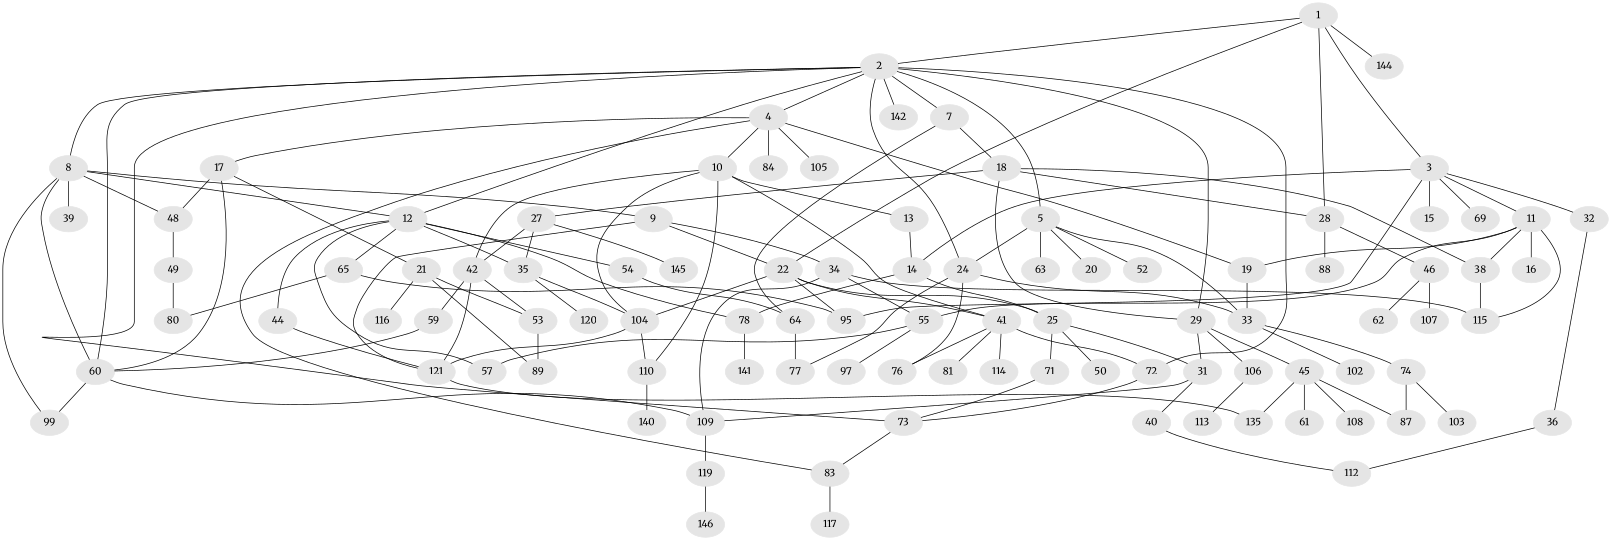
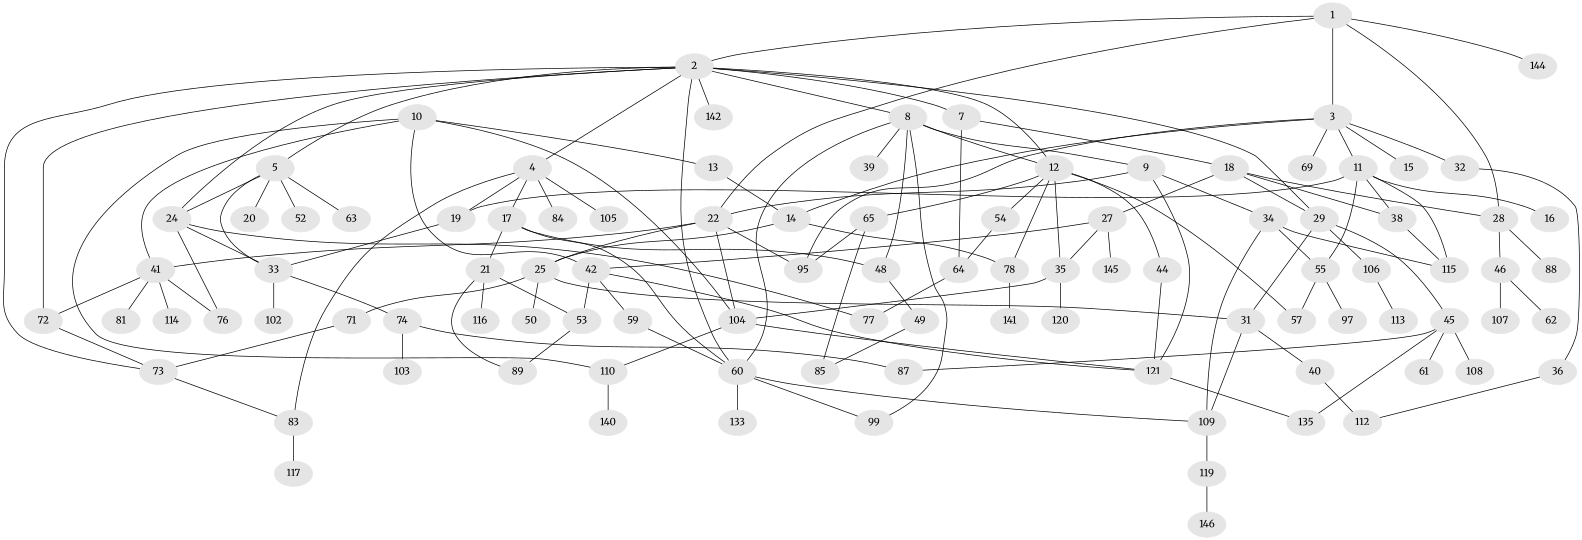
edge "4" -- "10": removed
node "80": label "80" -> "85"
node "133": added
